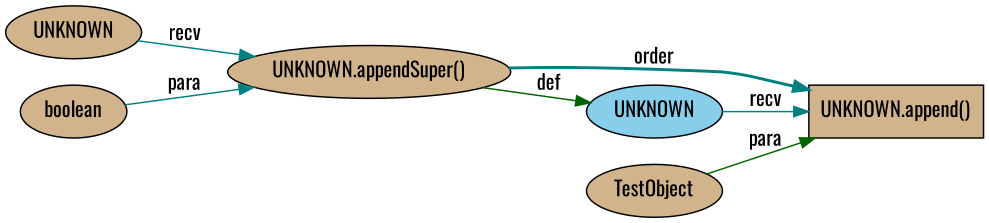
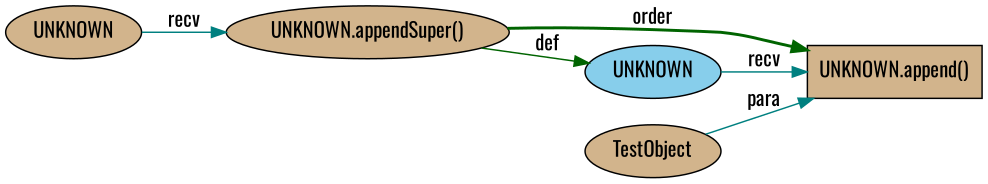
edge "UNKNOWN.appendSuper()" -> "UNKNOWN.append()": color teal -> darkgreen
node "boolean": removed
edge "TestObject" -> "UNKNOWN.append()": color darkgreen -> teal
